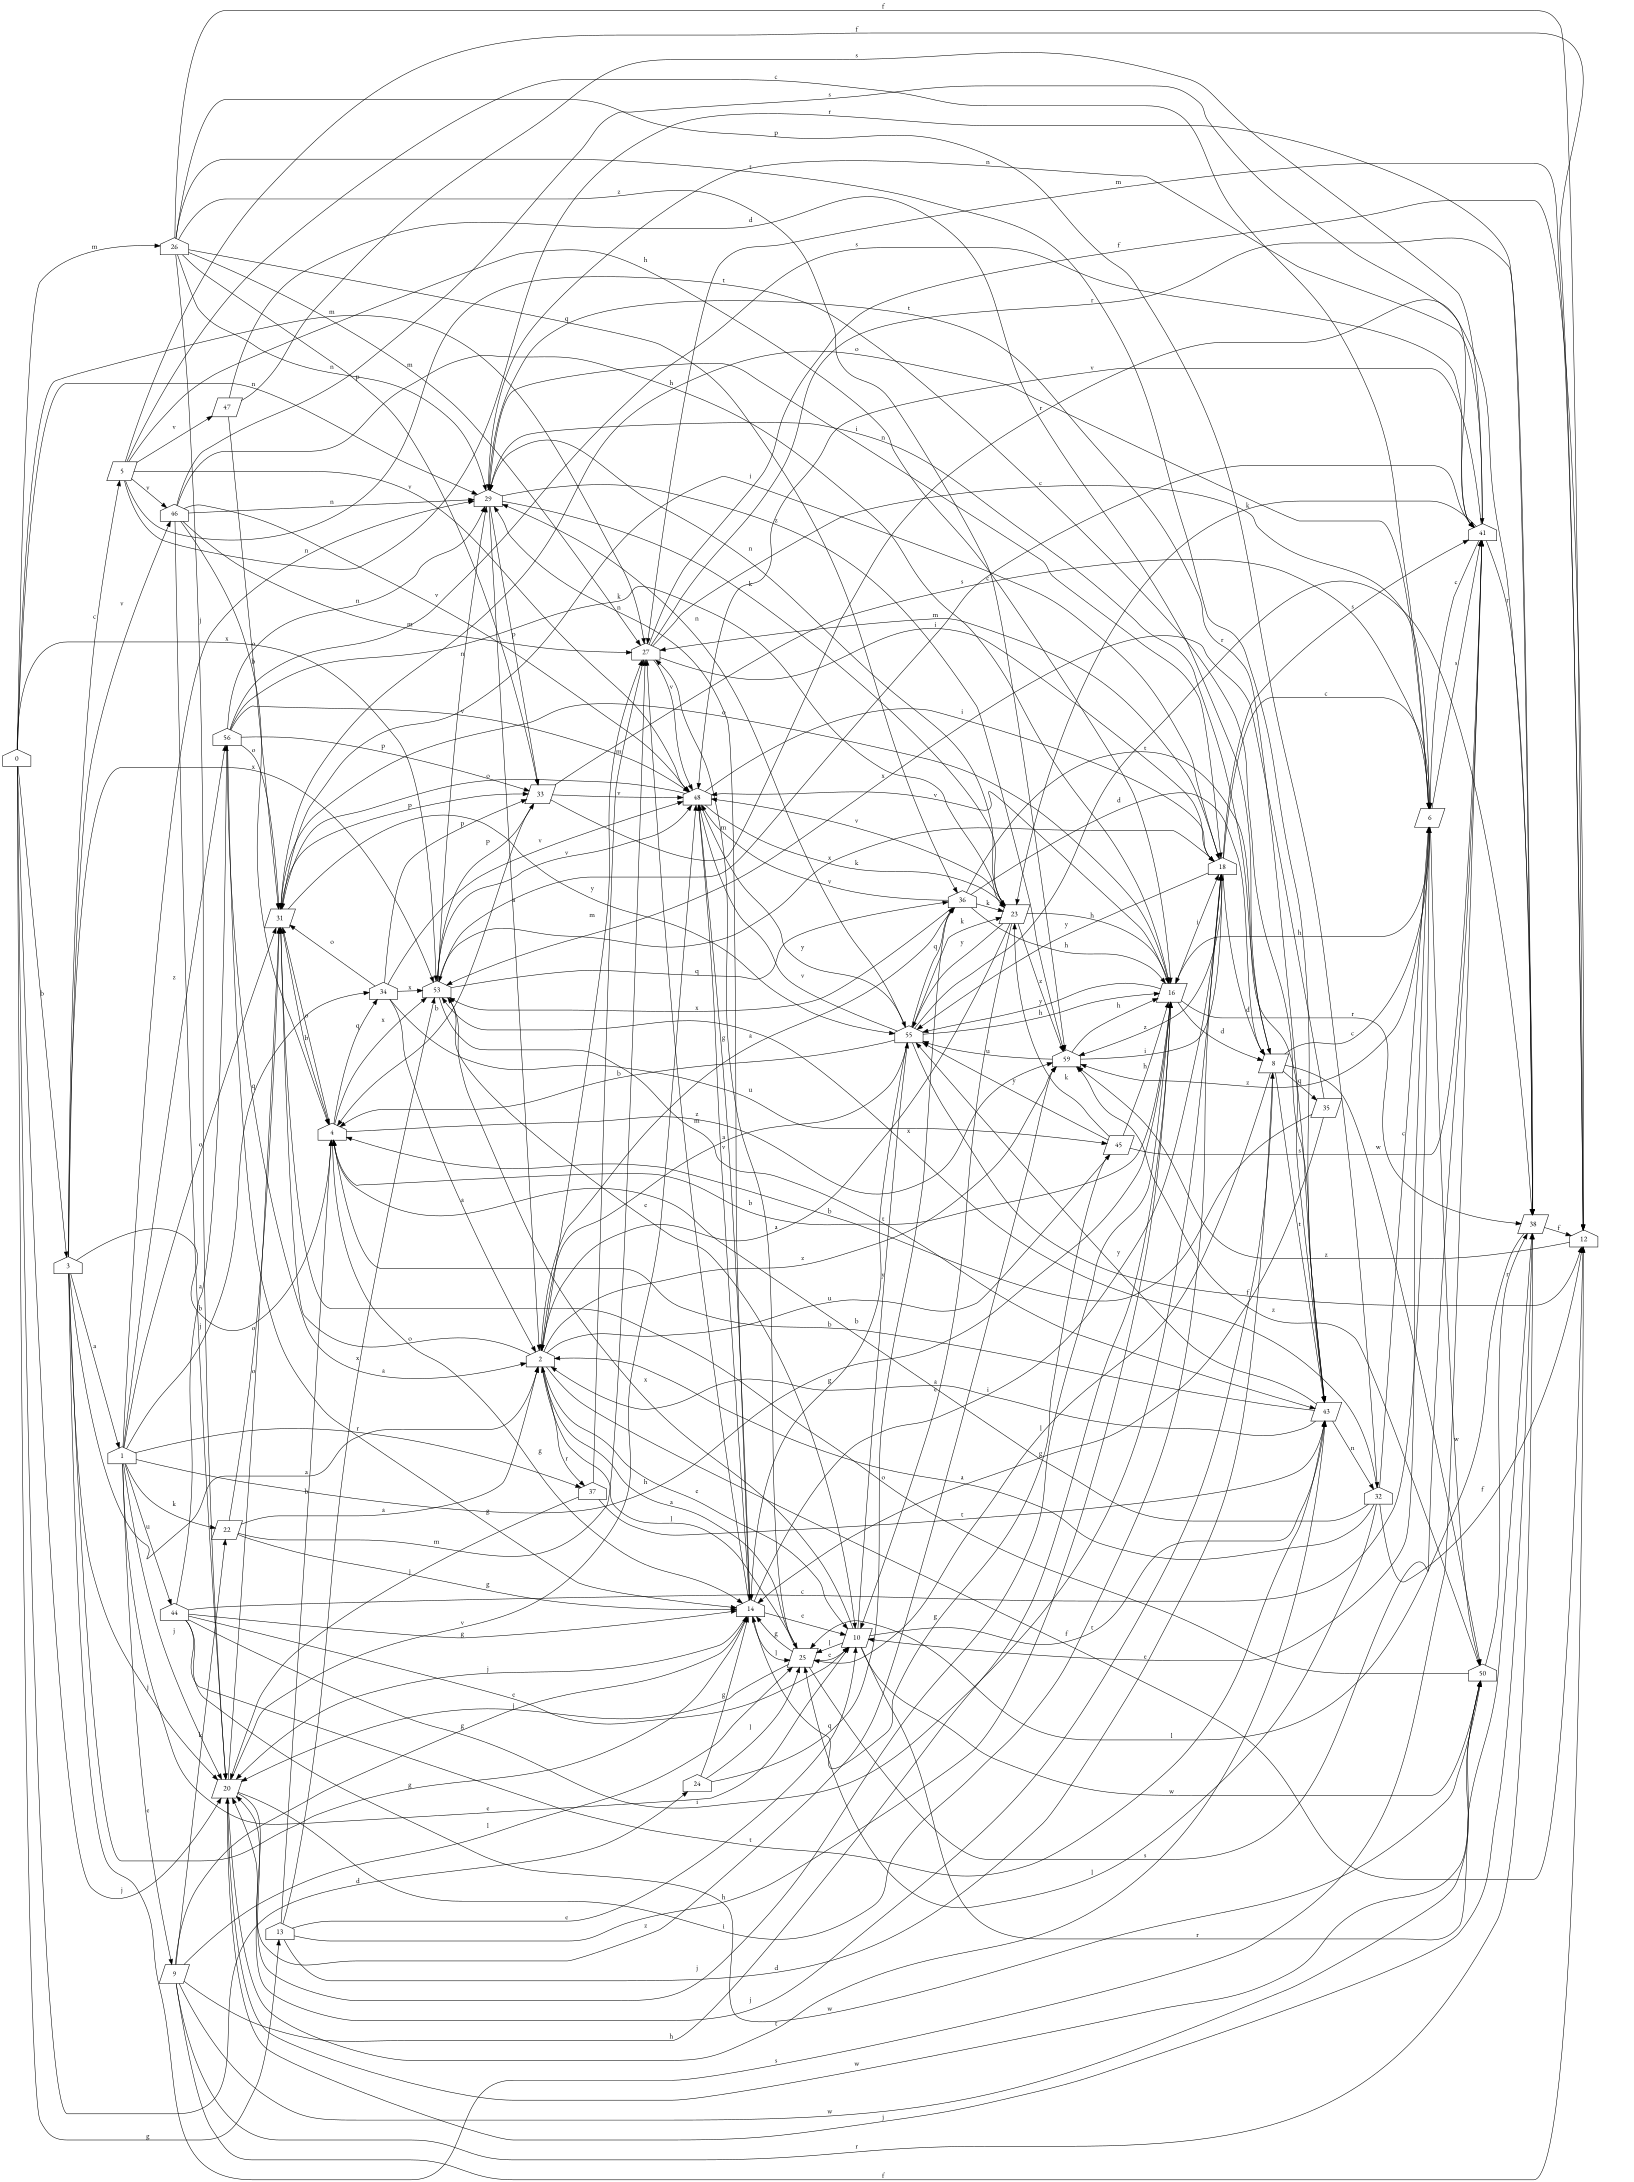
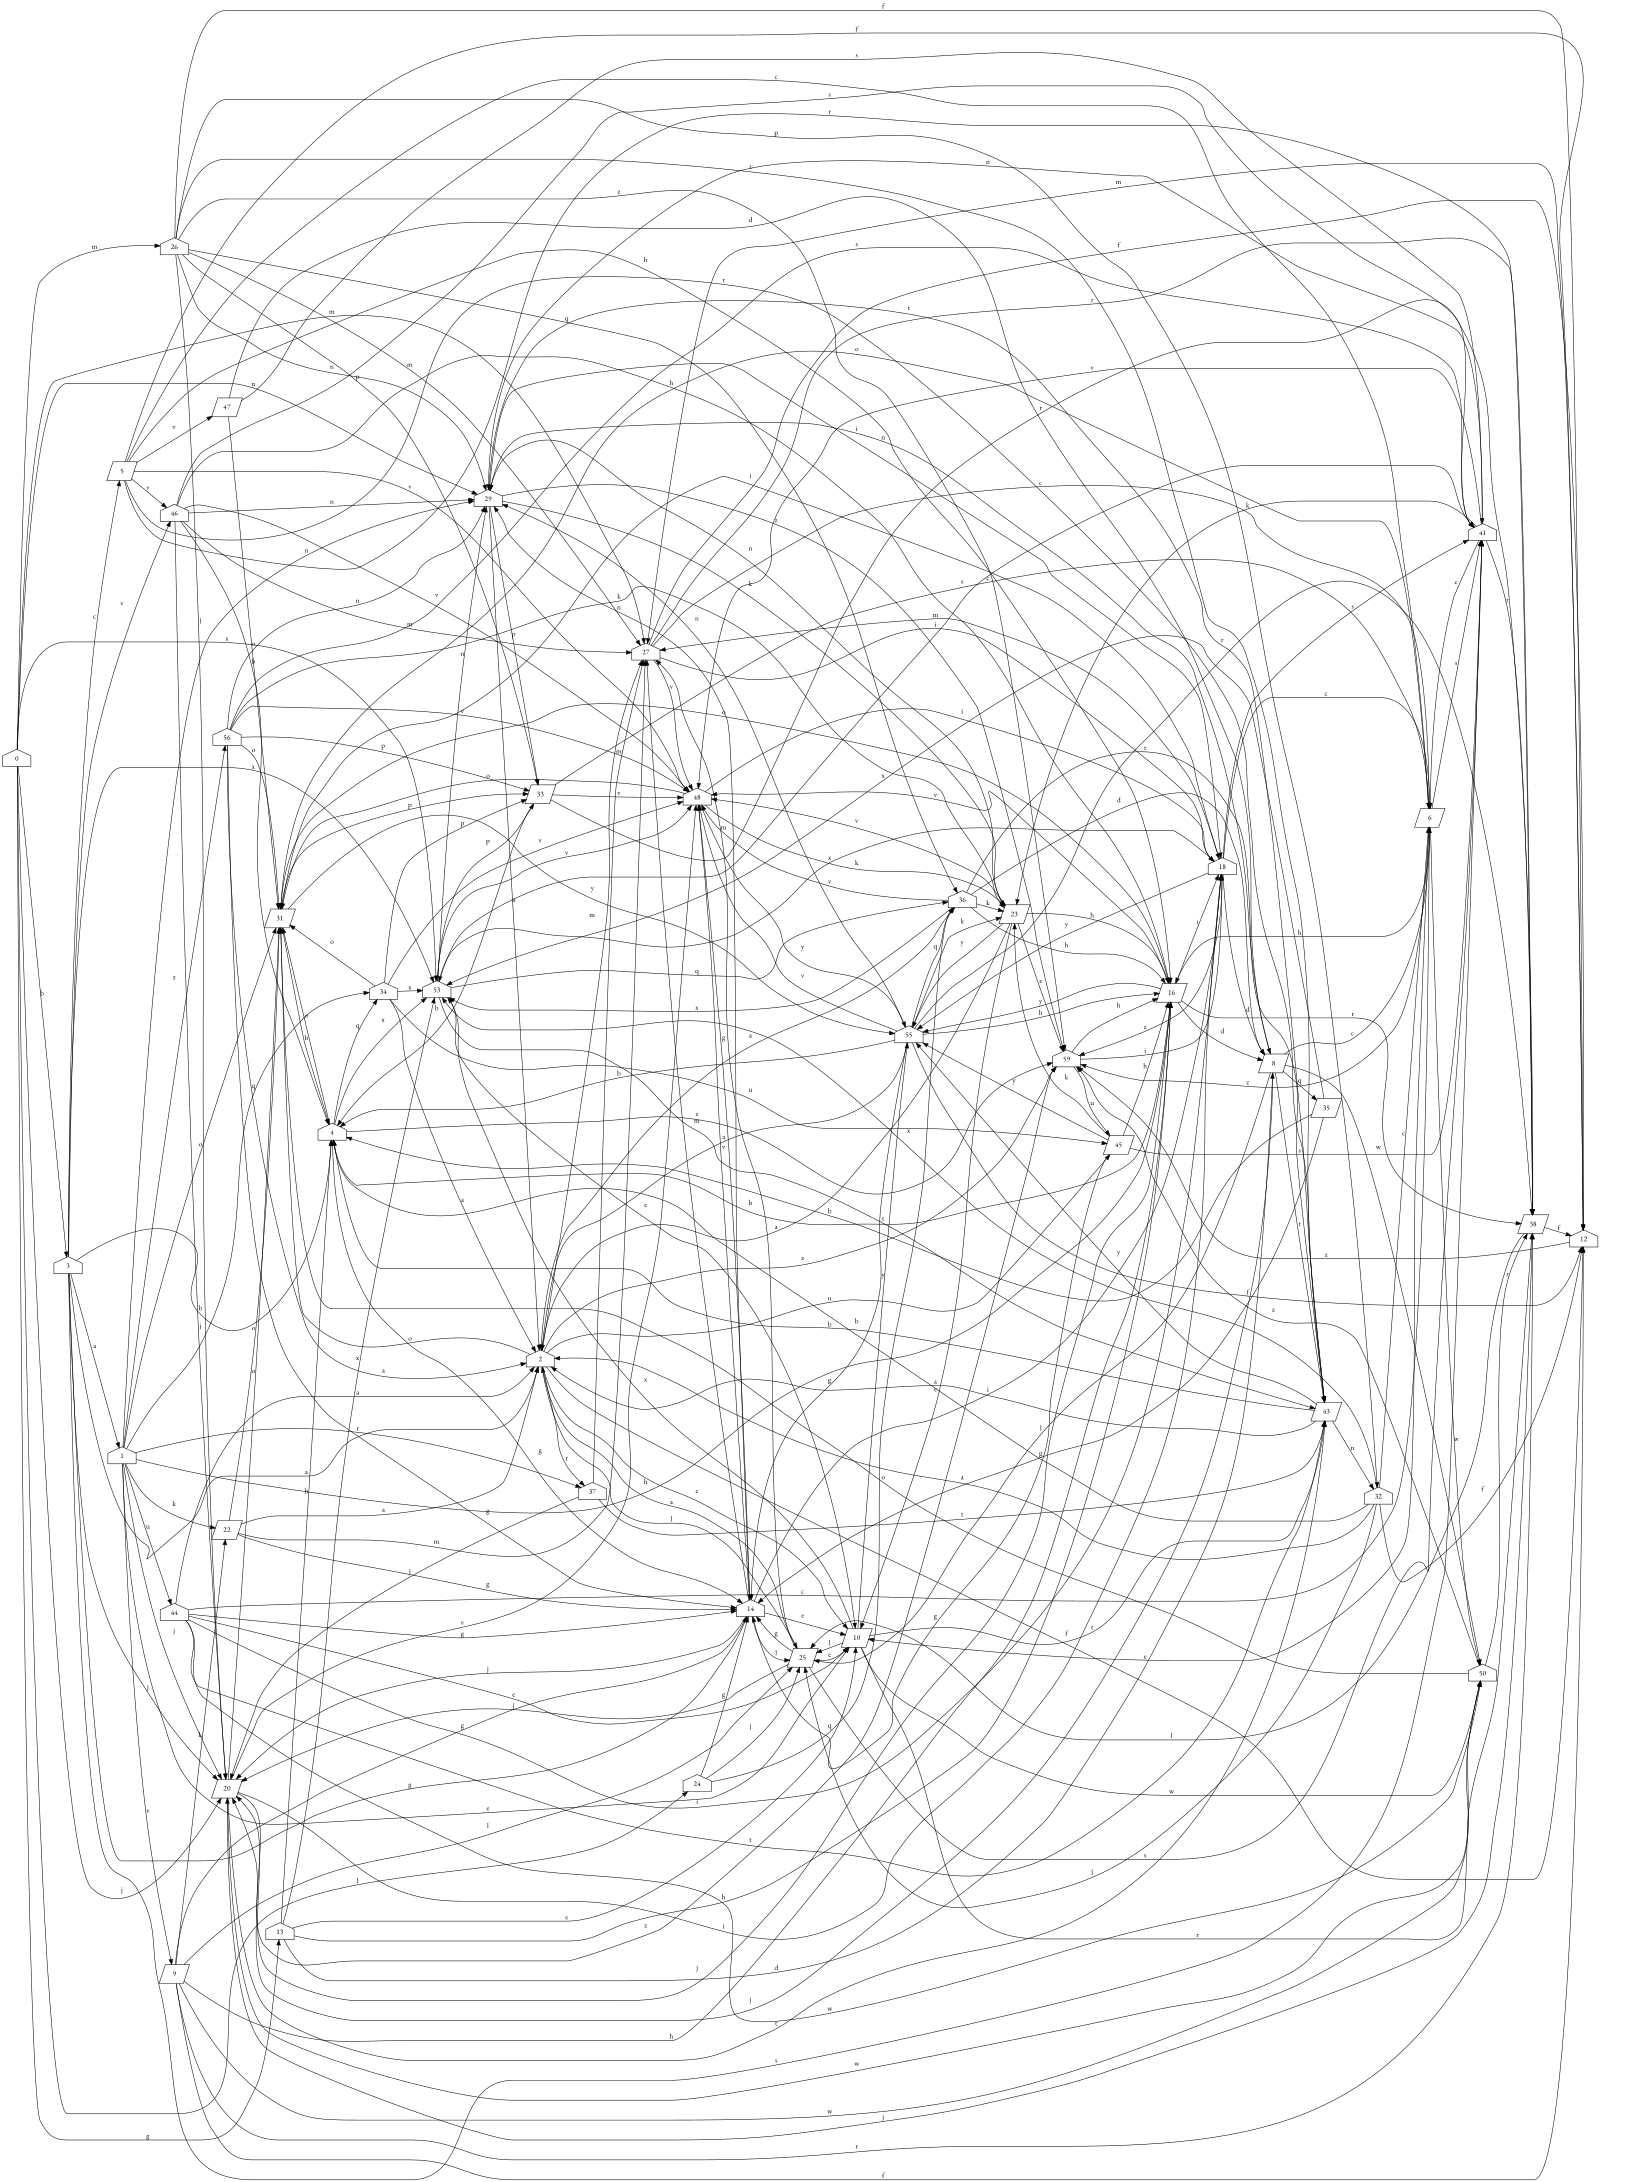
edge "59" -> "55": now "59" -> "45"
edge "44" -> "56": now "44" -> "2"
edge "0" -> "24": label "d" -> "l"
